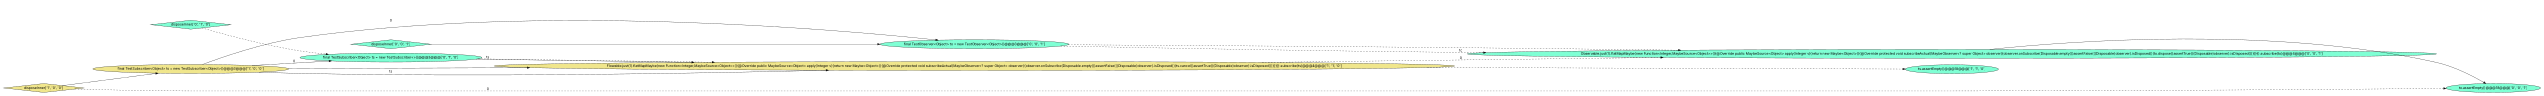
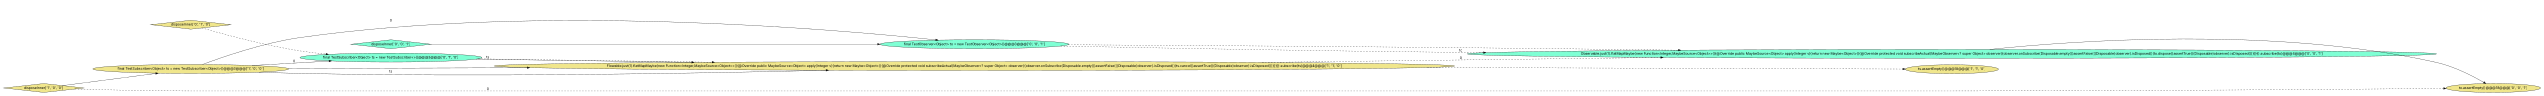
node "disposeInner['0', '1', '0']": fillcolor aquamarine -> khaki
node "ts.assertEmpty()@@@18@@@['1', '1', '0']": fillcolor aquamarine -> khaki
node "to.assertEmpty()@@@18@@@['0', '0', '1']": fillcolor aquamarine -> khaki
